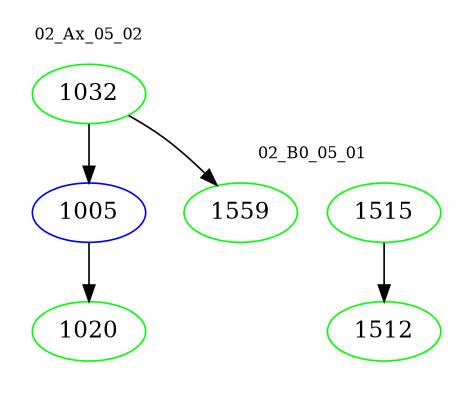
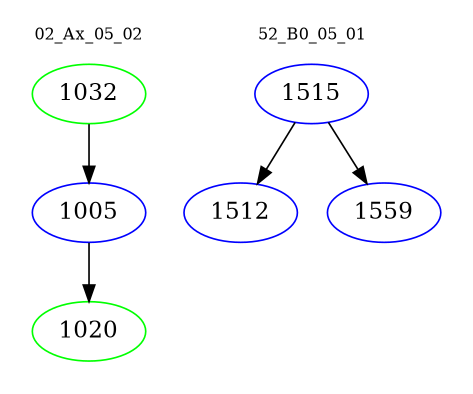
edge "1032" -> "1559": now "1515" -> "1559"
cluster "02_B0_05_01": label "02_B0_05_01" -> "52_B0_05_01"
node "1559": color green -> blue
node "1515": color green -> blue
node "1512": color green -> blue
